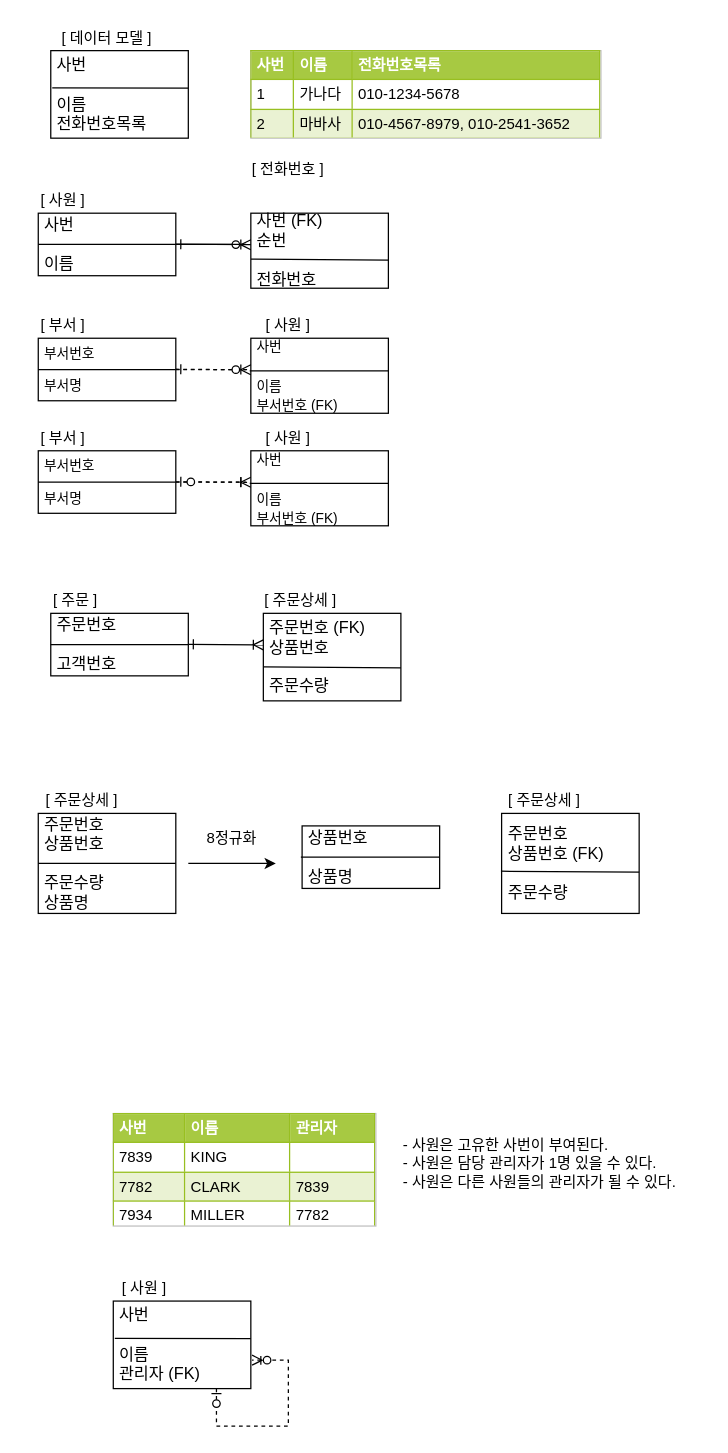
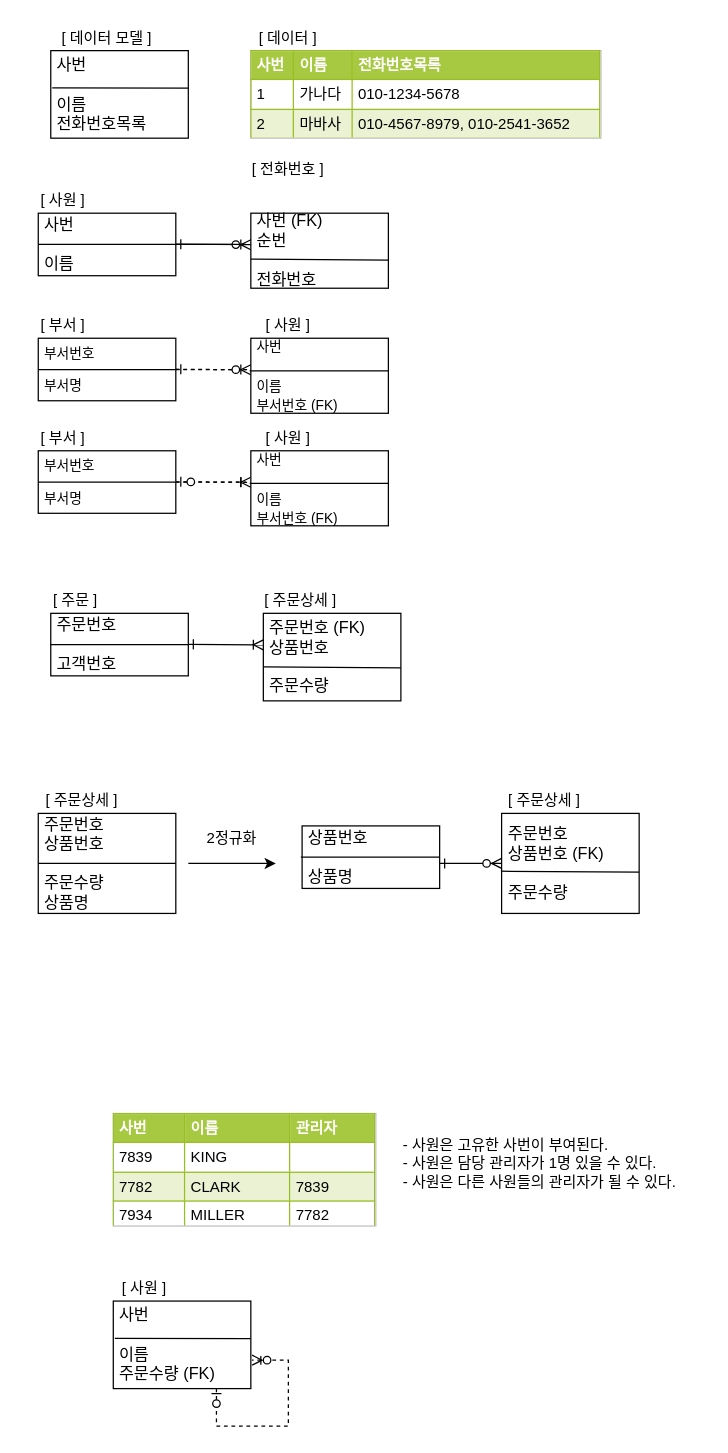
node "[ 데이터 ]": added
node "8정규화": label "8정규화" -> "2정규화"
edge "상품번호 상품명" -- "주문번호 상품번호 (FK) 주문수량": added
node "사번 이름 관리자 (FK)": label "사번 이름 관리자 (FK)" -> "사번 이름 주문수량 (FK)"
